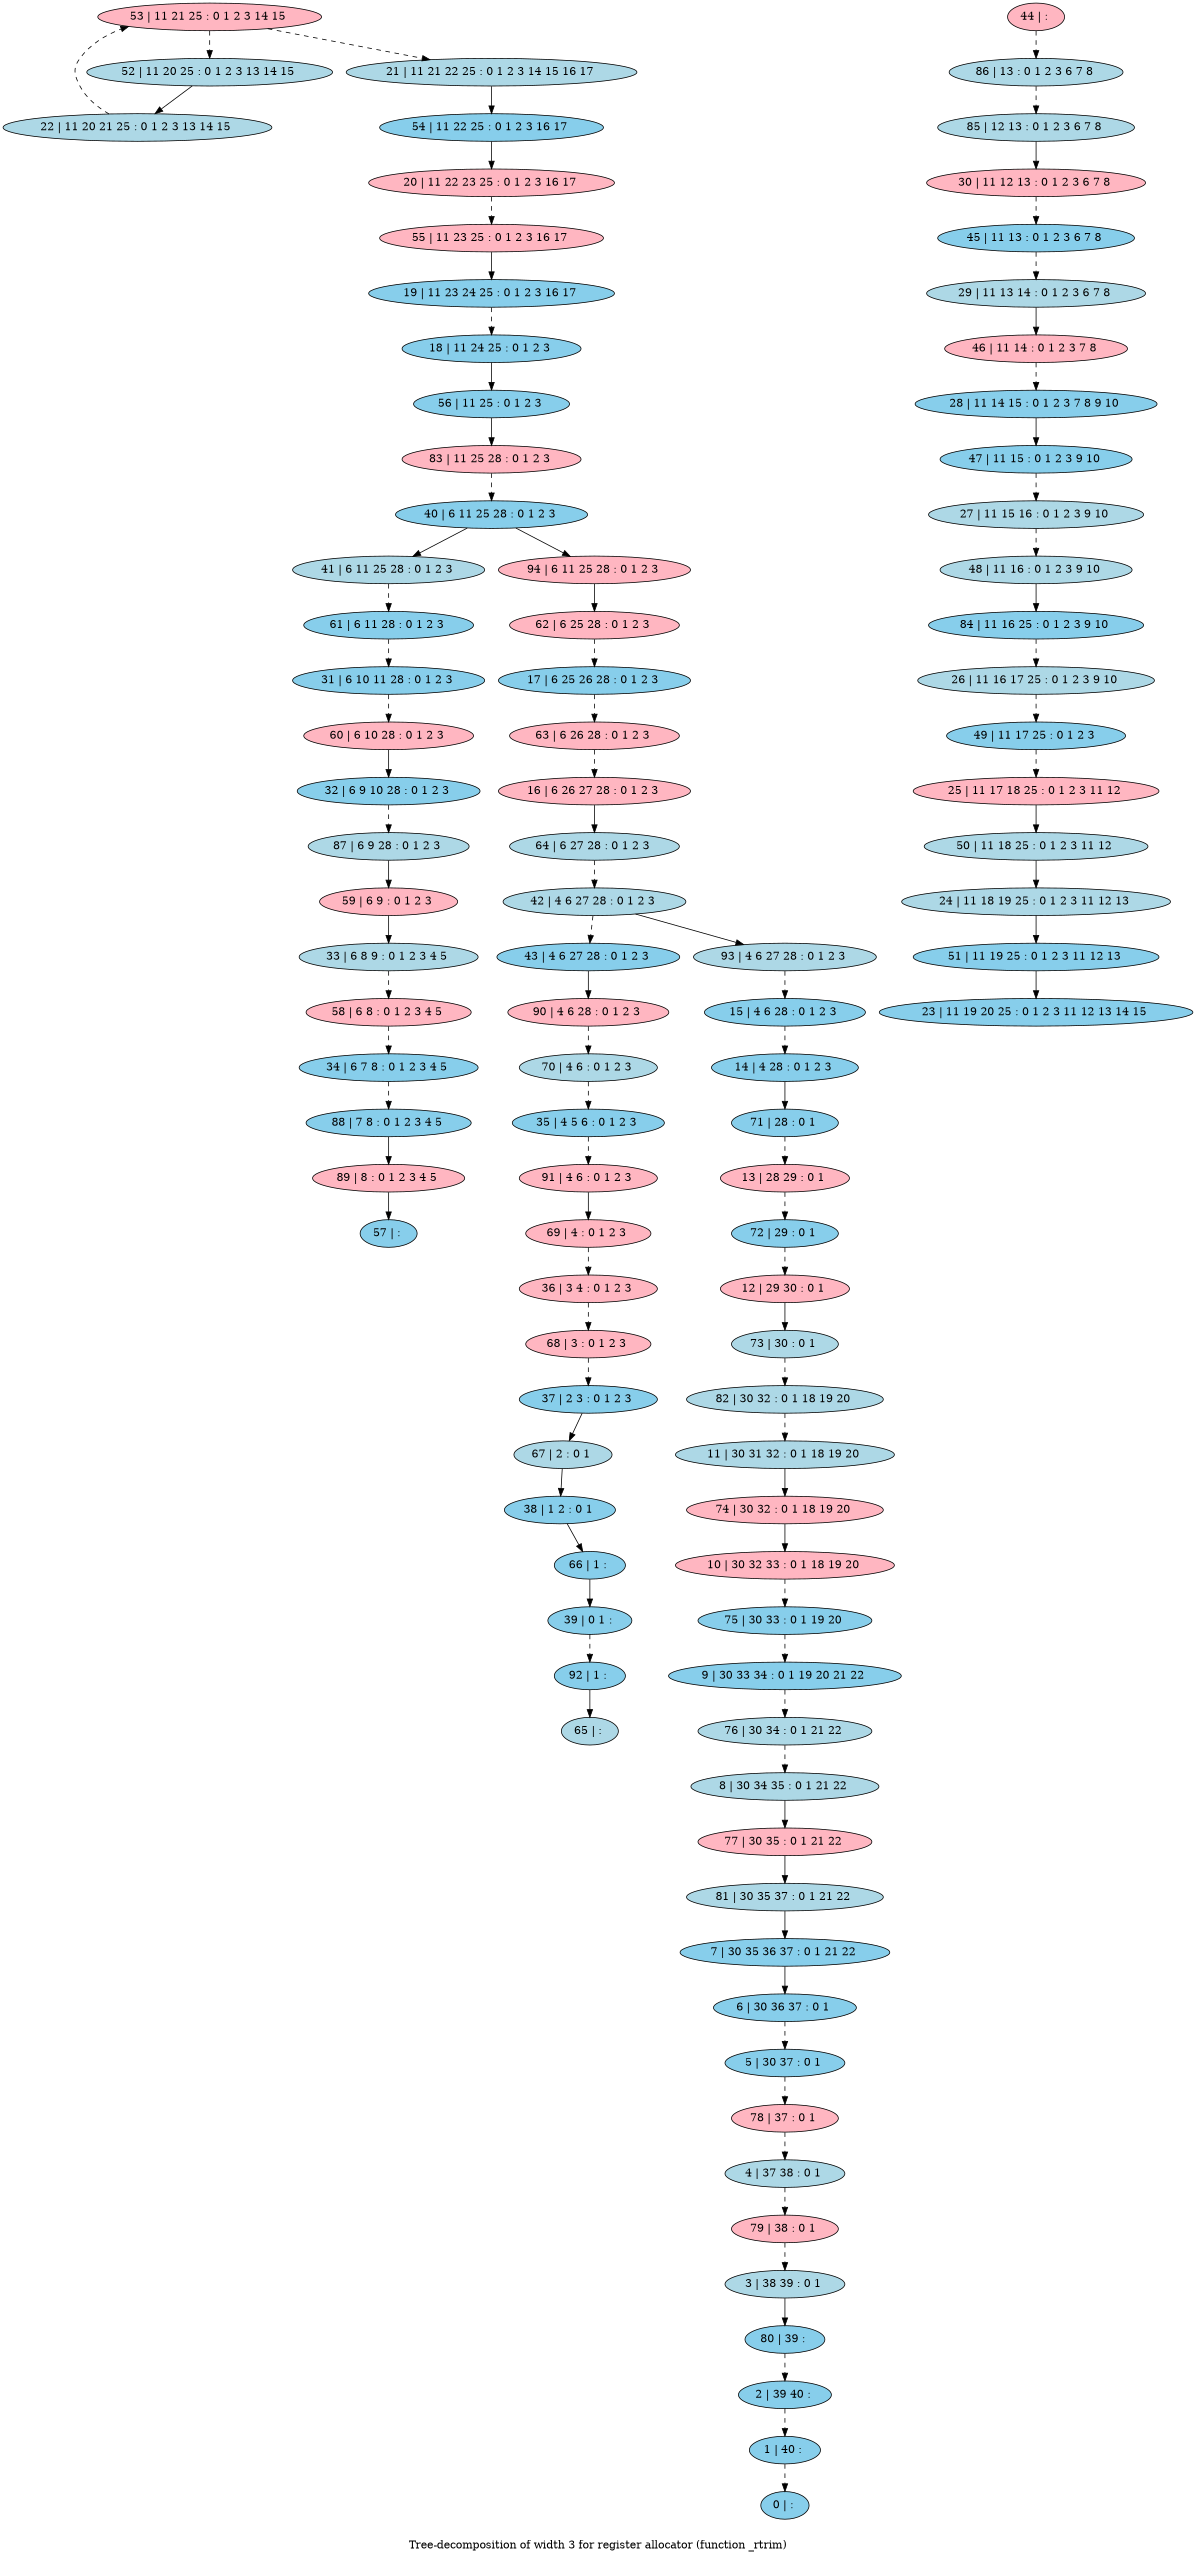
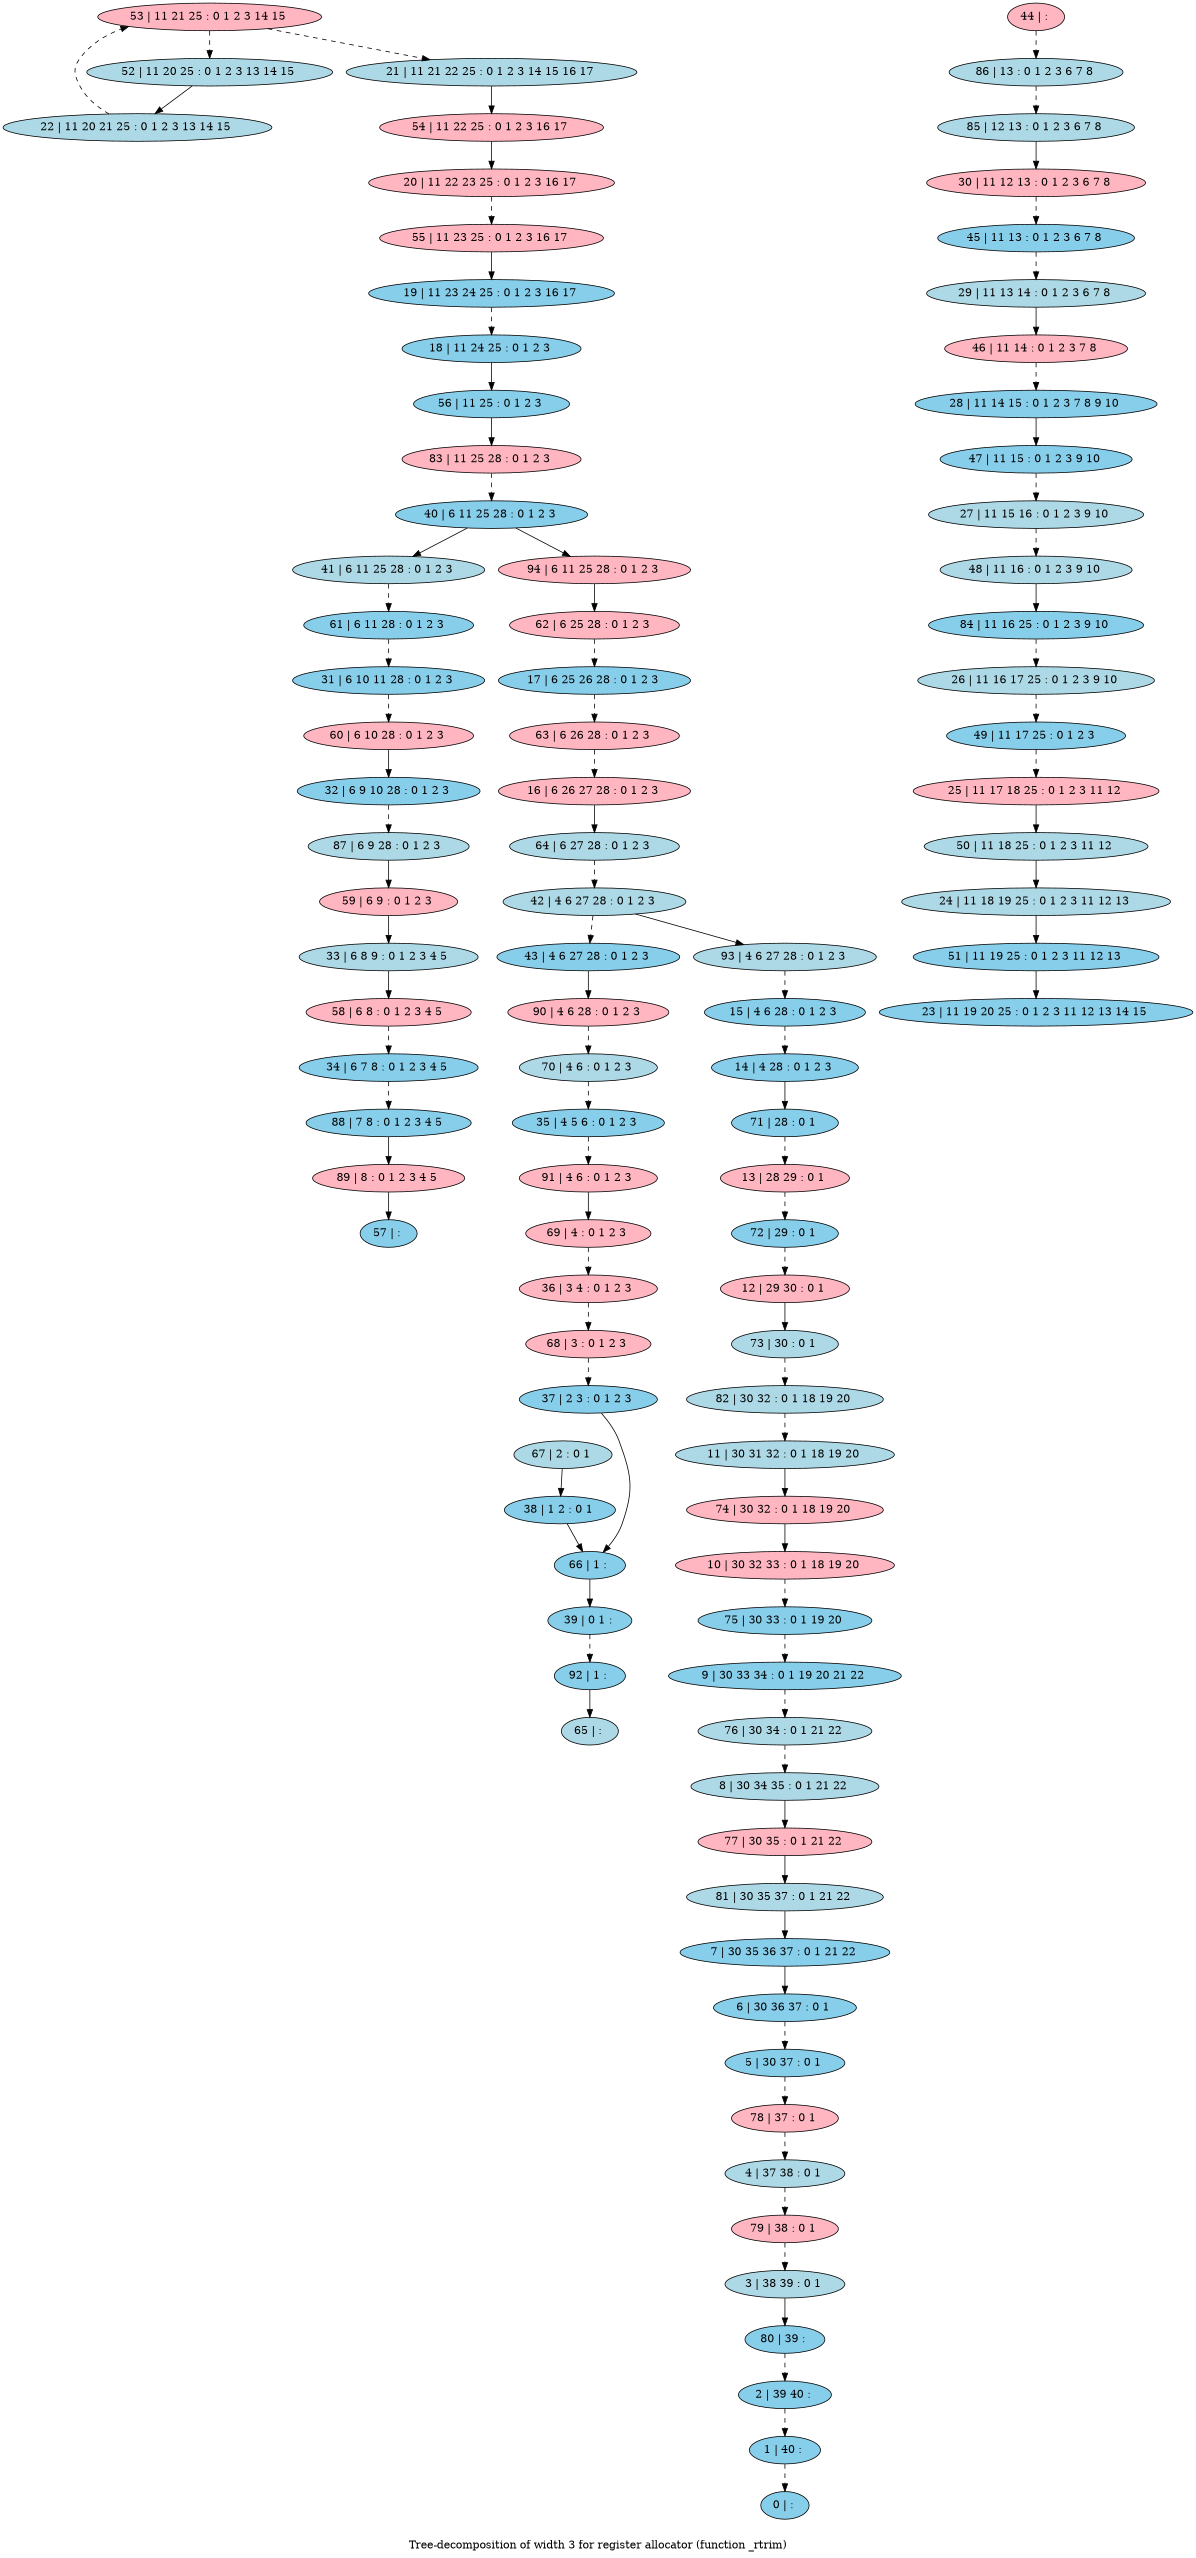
node "54 | 11 22 25 : 0 1 2 3 16 17": fillcolor skyblue -> lightpink
edge "33 | 6 8 9 : 0 1 2 3 4 5" -> "58 | 6 8 : 0 1 2 3 4 5": style dashed -> solid
edge "37 | 2 3 : 0 1 2 3" -> "67 | 2 : 0 1": now "37 | 2 3 : 0 1 2 3" -> "66 | 1 :"
